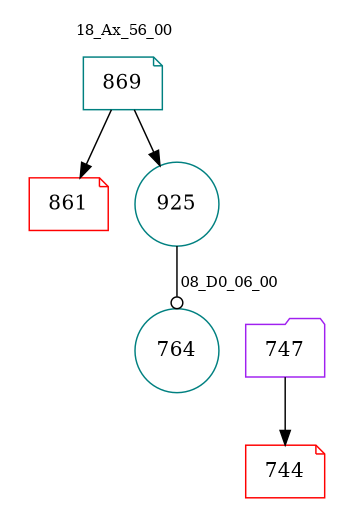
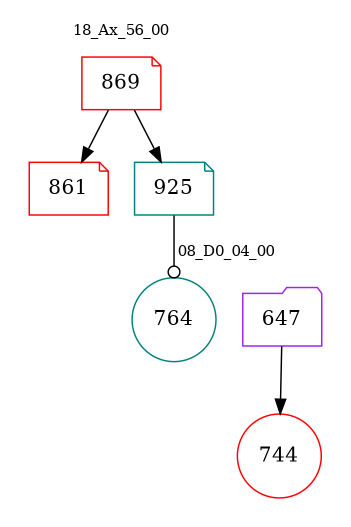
node "869": color teal -> red
node "925": shape circle -> note
cluster "08_D0_06_00": label "08_D0_06_00" -> "08_D0_04_00"
node "747": label "747" -> "647"
node "744": shape note -> circle
